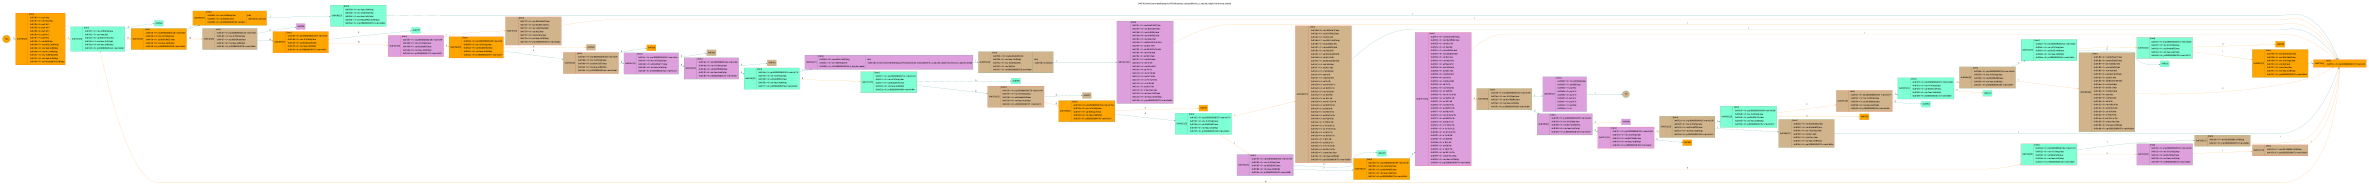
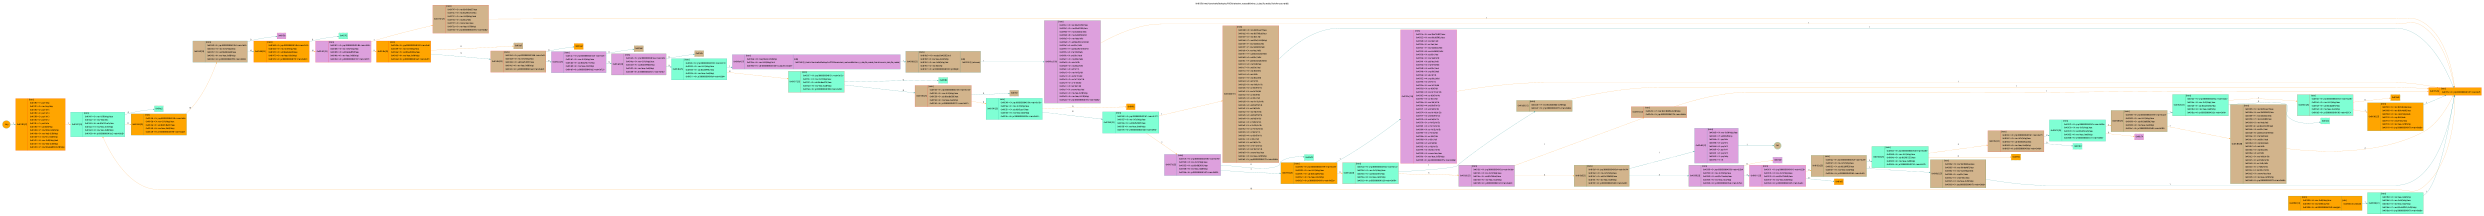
edge "0x401436 [25]" -> "0x401890 [13]": removed, label "1"
node "0x401c74": fillcolor aquamarine -> plum
edge "0x40191e [134]" -> "0x4015df [25]": now "0x4015c6 [25]" -> "0x4015df [25]"
node "0x401549 [25]": fillcolor orange -> aquamarine
